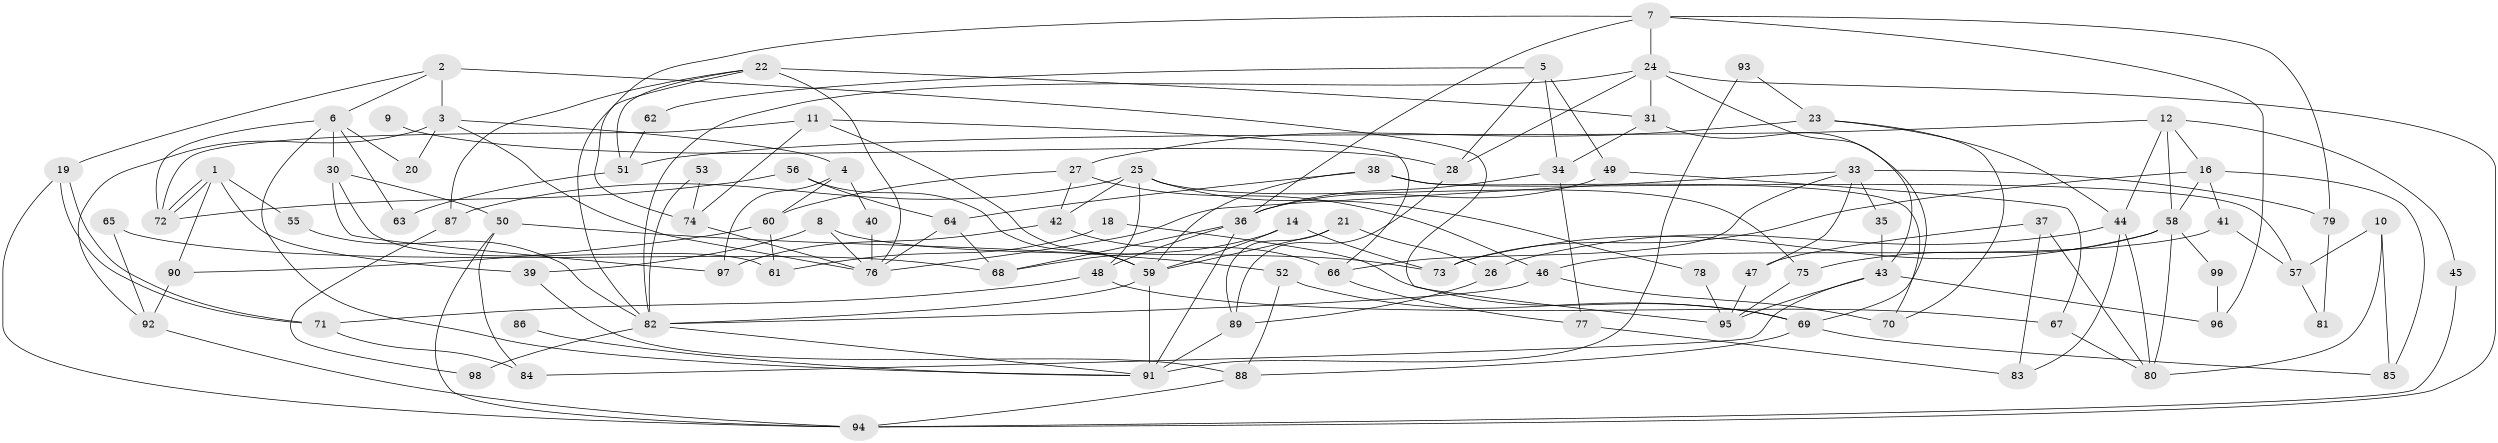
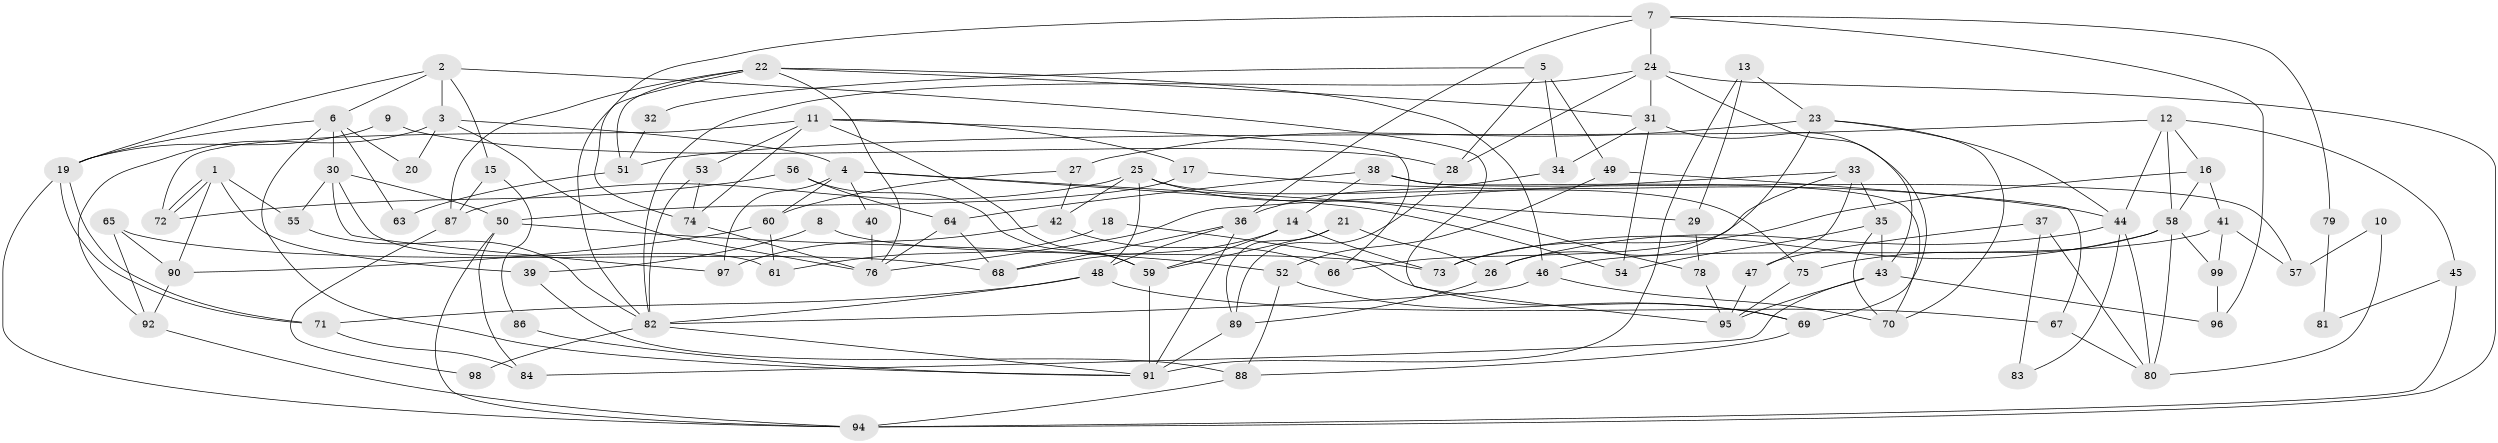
node "93": label "93" -> "13"
node "62": label "62" -> "32"
edge "6" -- "72": now "6" -- "19"
edge "11" -- "53": added
edge "9" -- "19": added
node "15": added
node "17": added
edge "33" -- "79": removed
edge "30" -- "55": added
edge "49" -- "36": now "49" -- "52"
edge "38" -- "59": now "38" -- "14"
edge "27" -- "46": now "22" -- "46"
node "29": added
edge "41" -- "99": added
edge "65" -- "90": added
edge "8" -- "76": removed
edge "23" -- "26": added
node "54": added
edge "35" -- "70": added
edge "57" -- "81": now "45" -- "81"
edge "59" -- "82": now "48" -- "82"
node "77": removed
node "85": removed
